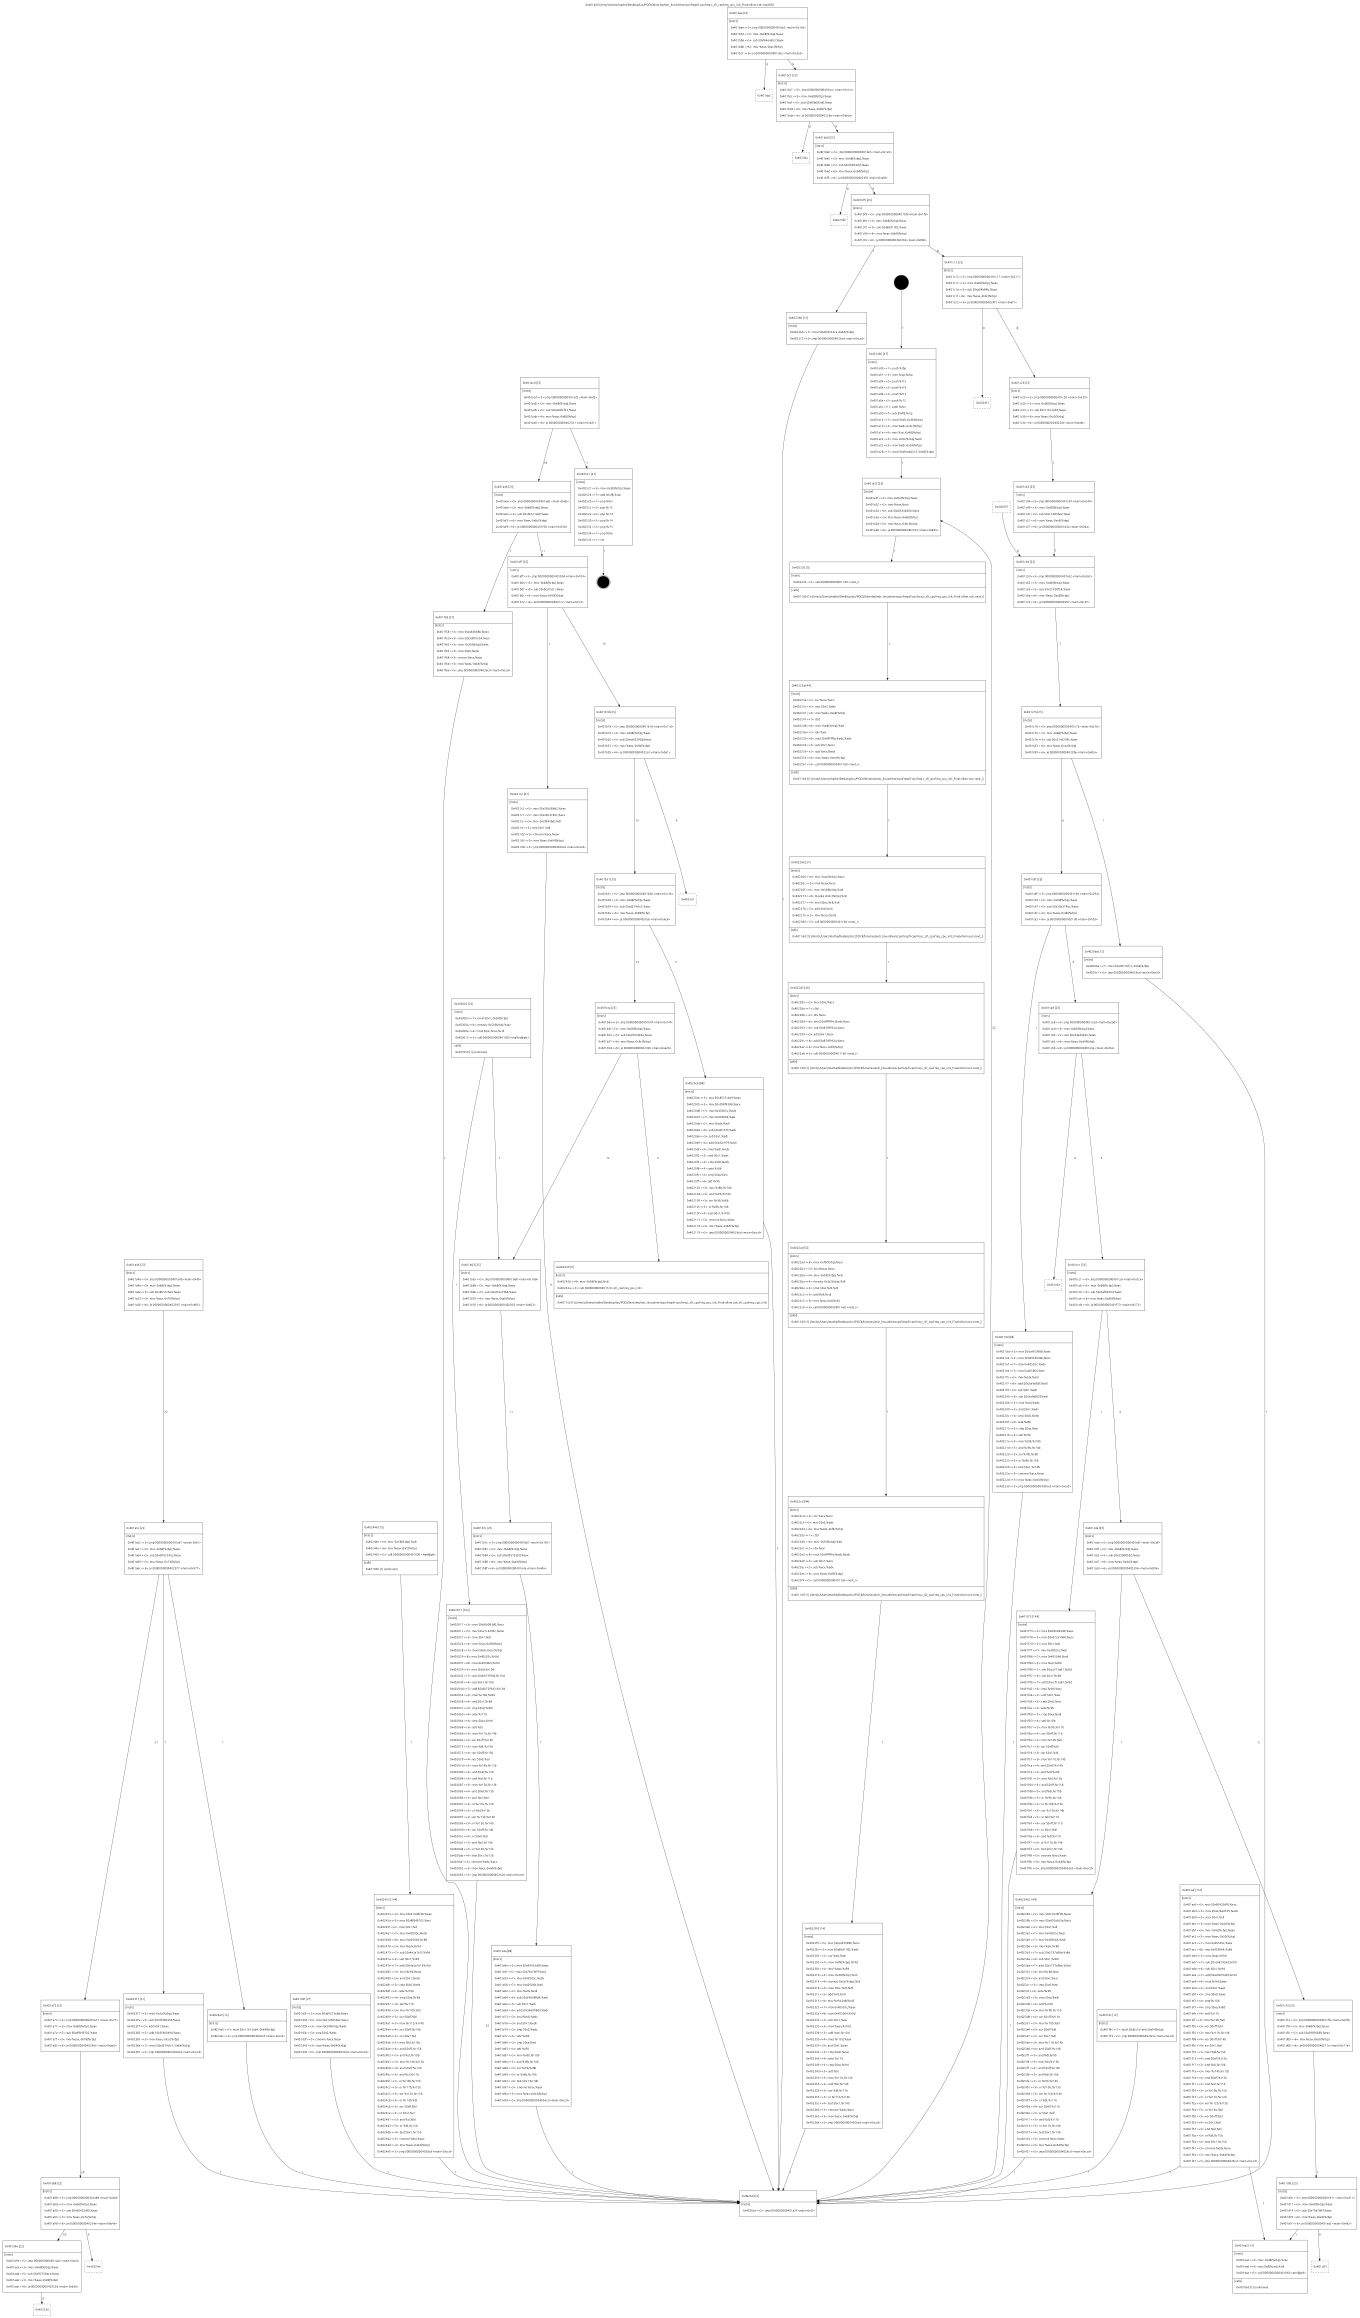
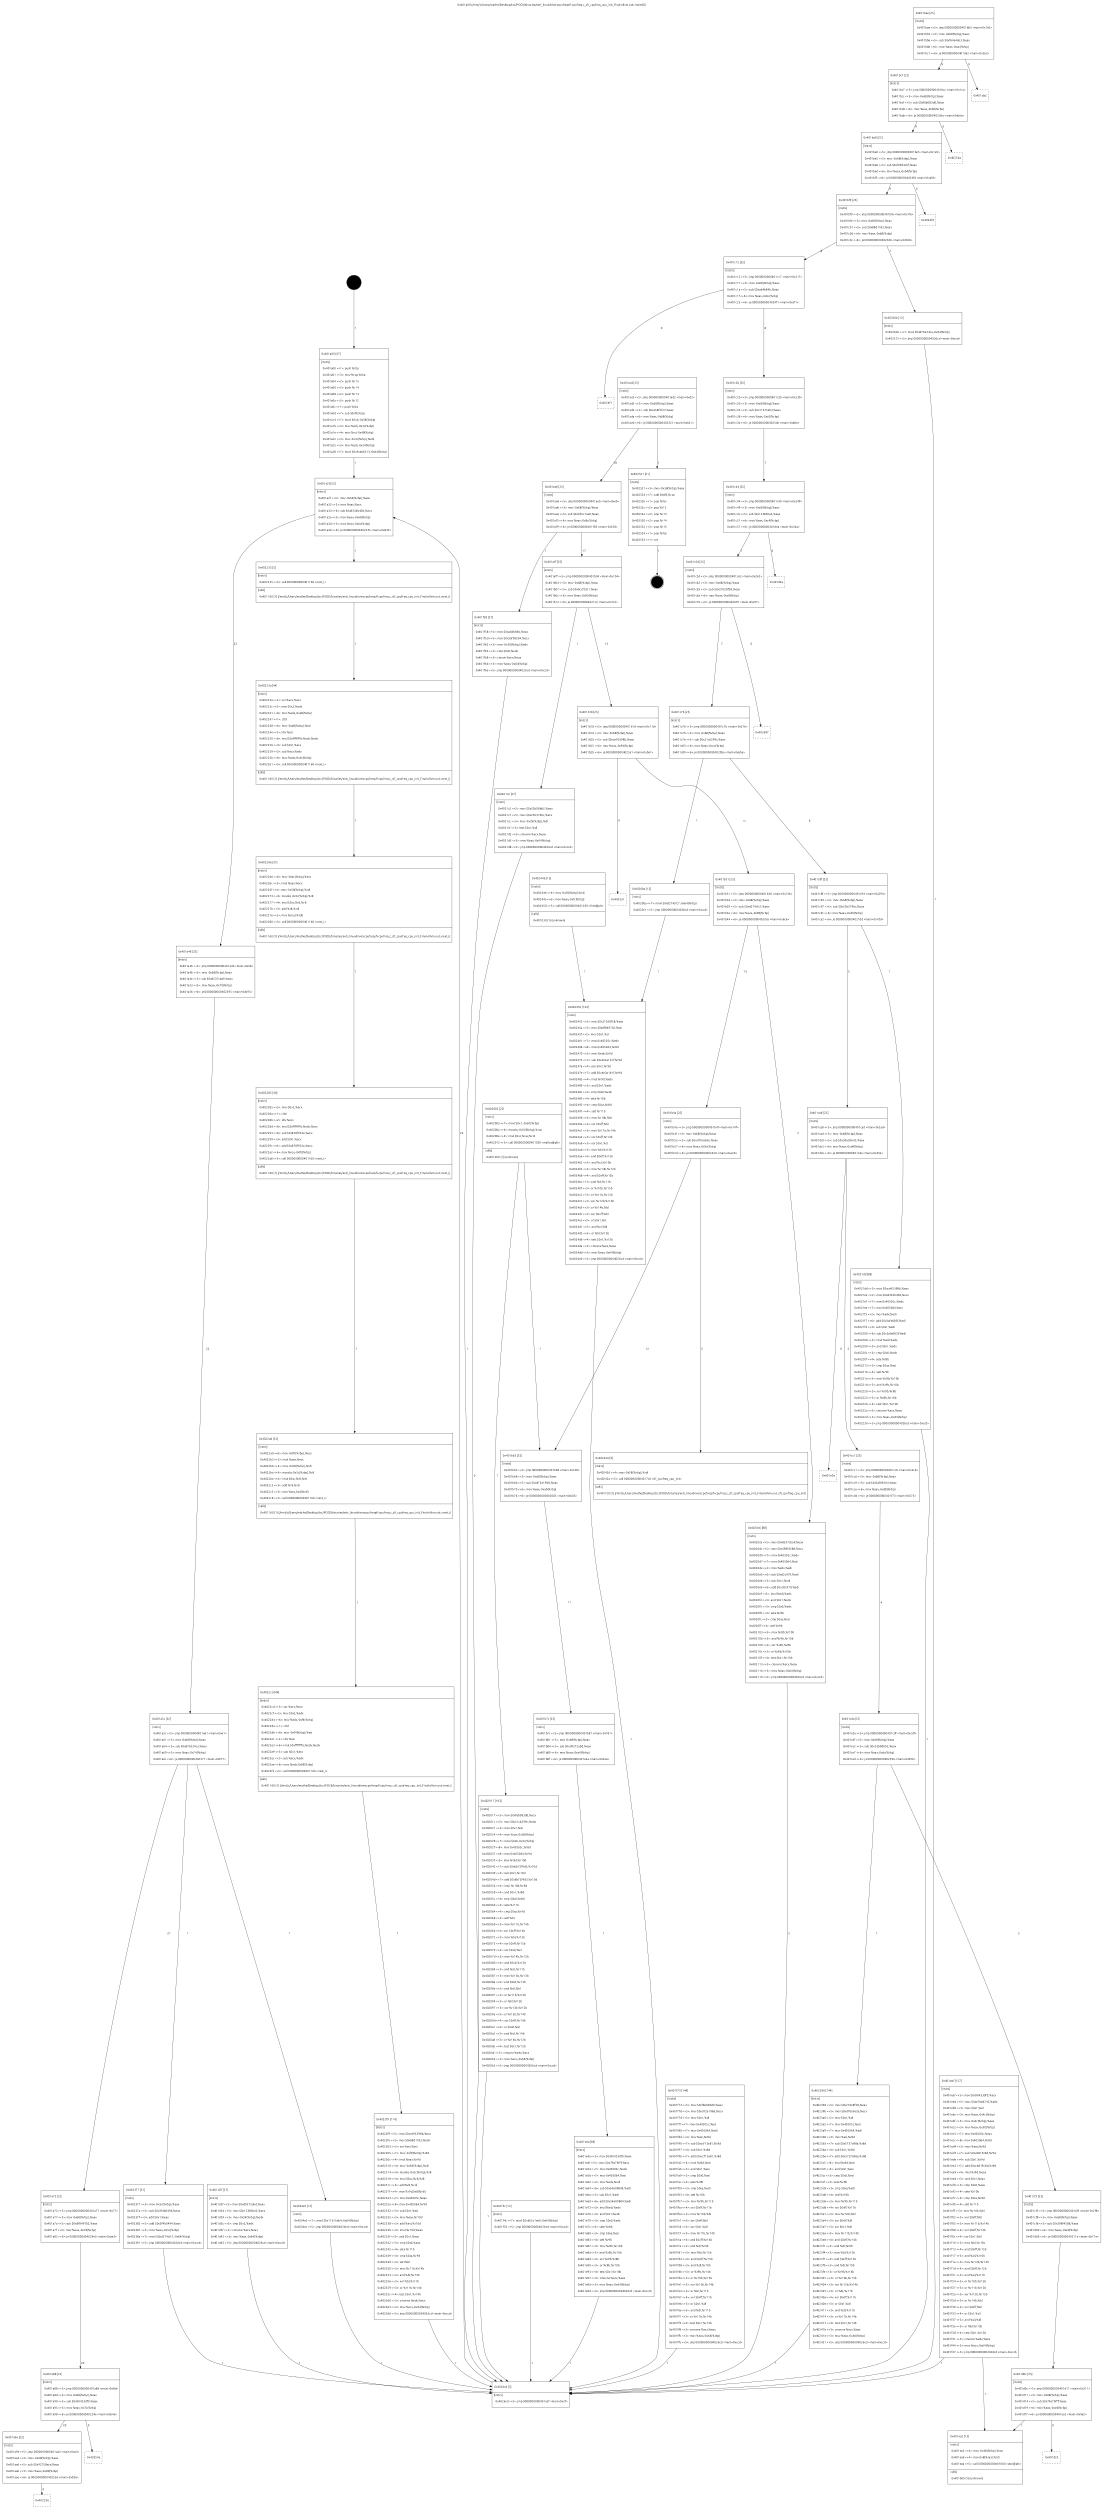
edge "0x402697" -> "0x401c5d [25]": reversed
node "0x401d4a": added
edge "0x401a2f [23]" -> "0x401a46 [22]": added, label "22"
edge "0x401cc1 [25]" -> "0x401f73 [144]": removed, label "1"
edge "0x4020ba [12]" -> "0x4026cd [5]": now "0x4020ba [12]" -> "0x402455 [144]"
edge "0x402017 [163]" -> "0x4026cd [5]": label " 22" -> " 1"
